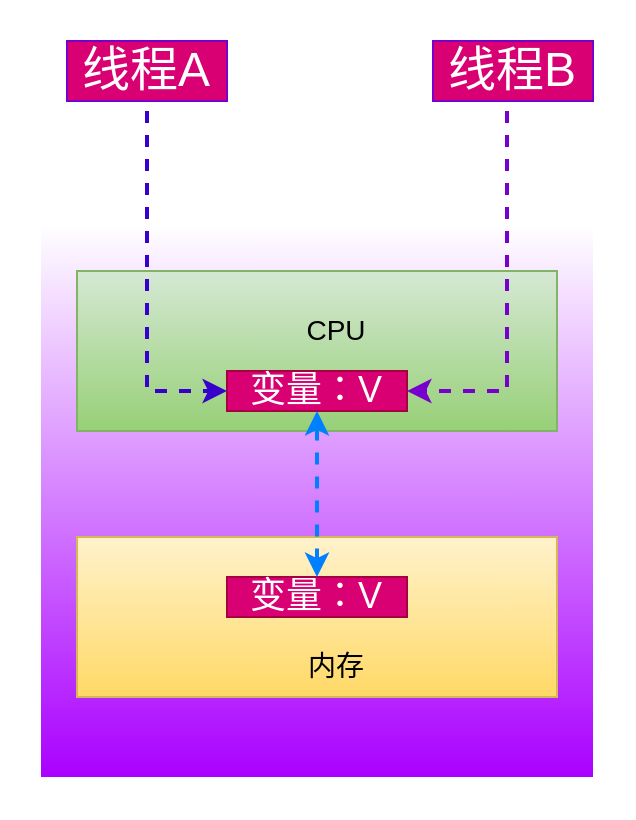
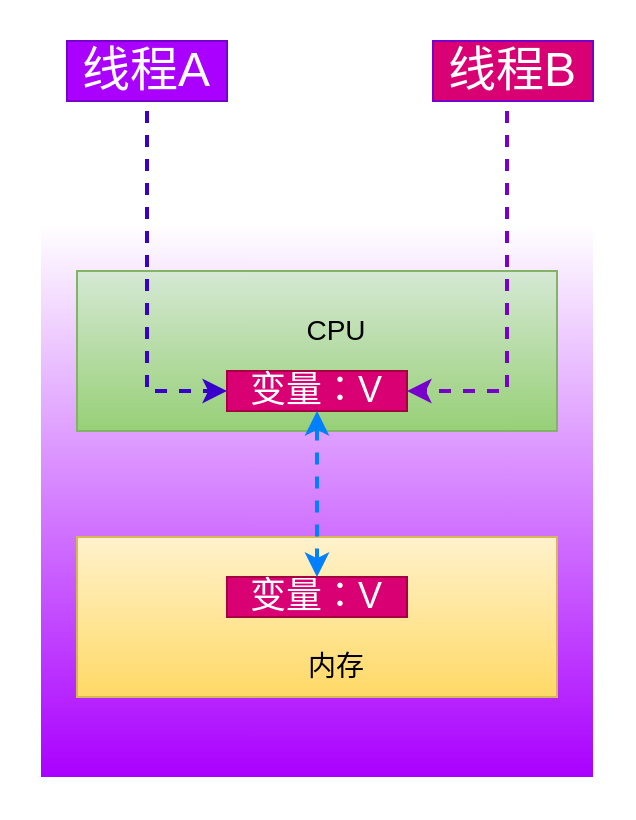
node "线程A": fillcolor #d80073 -> #aa00ff
